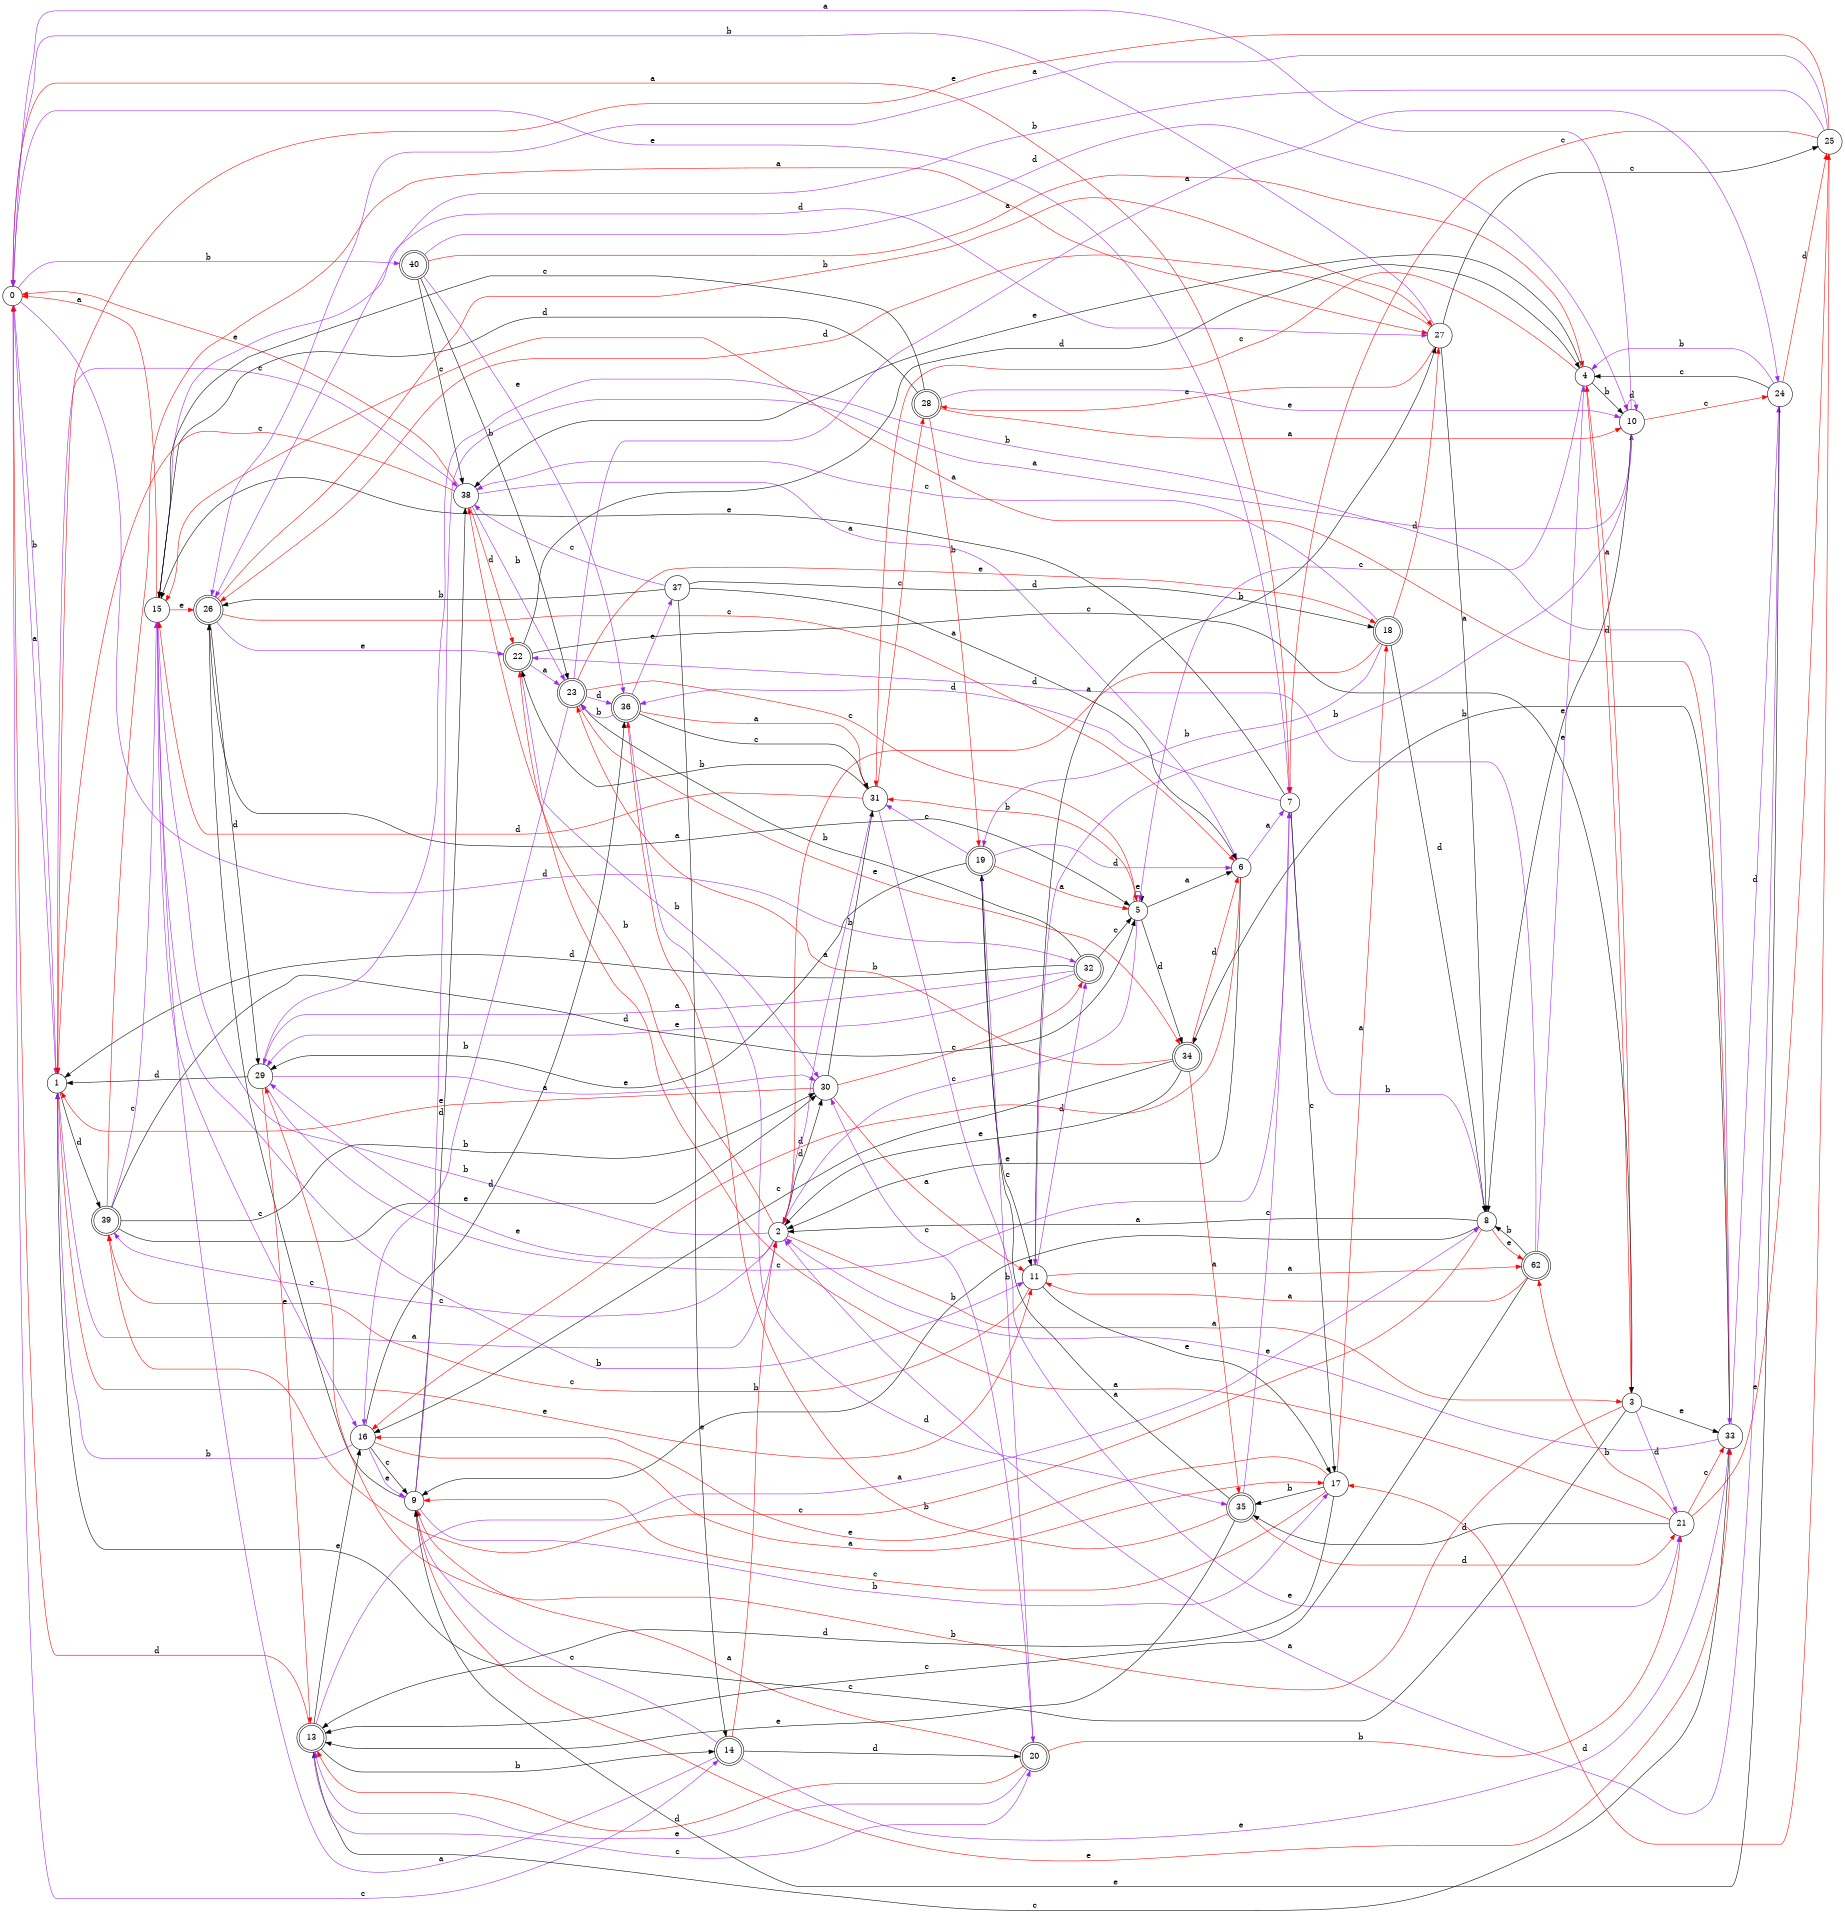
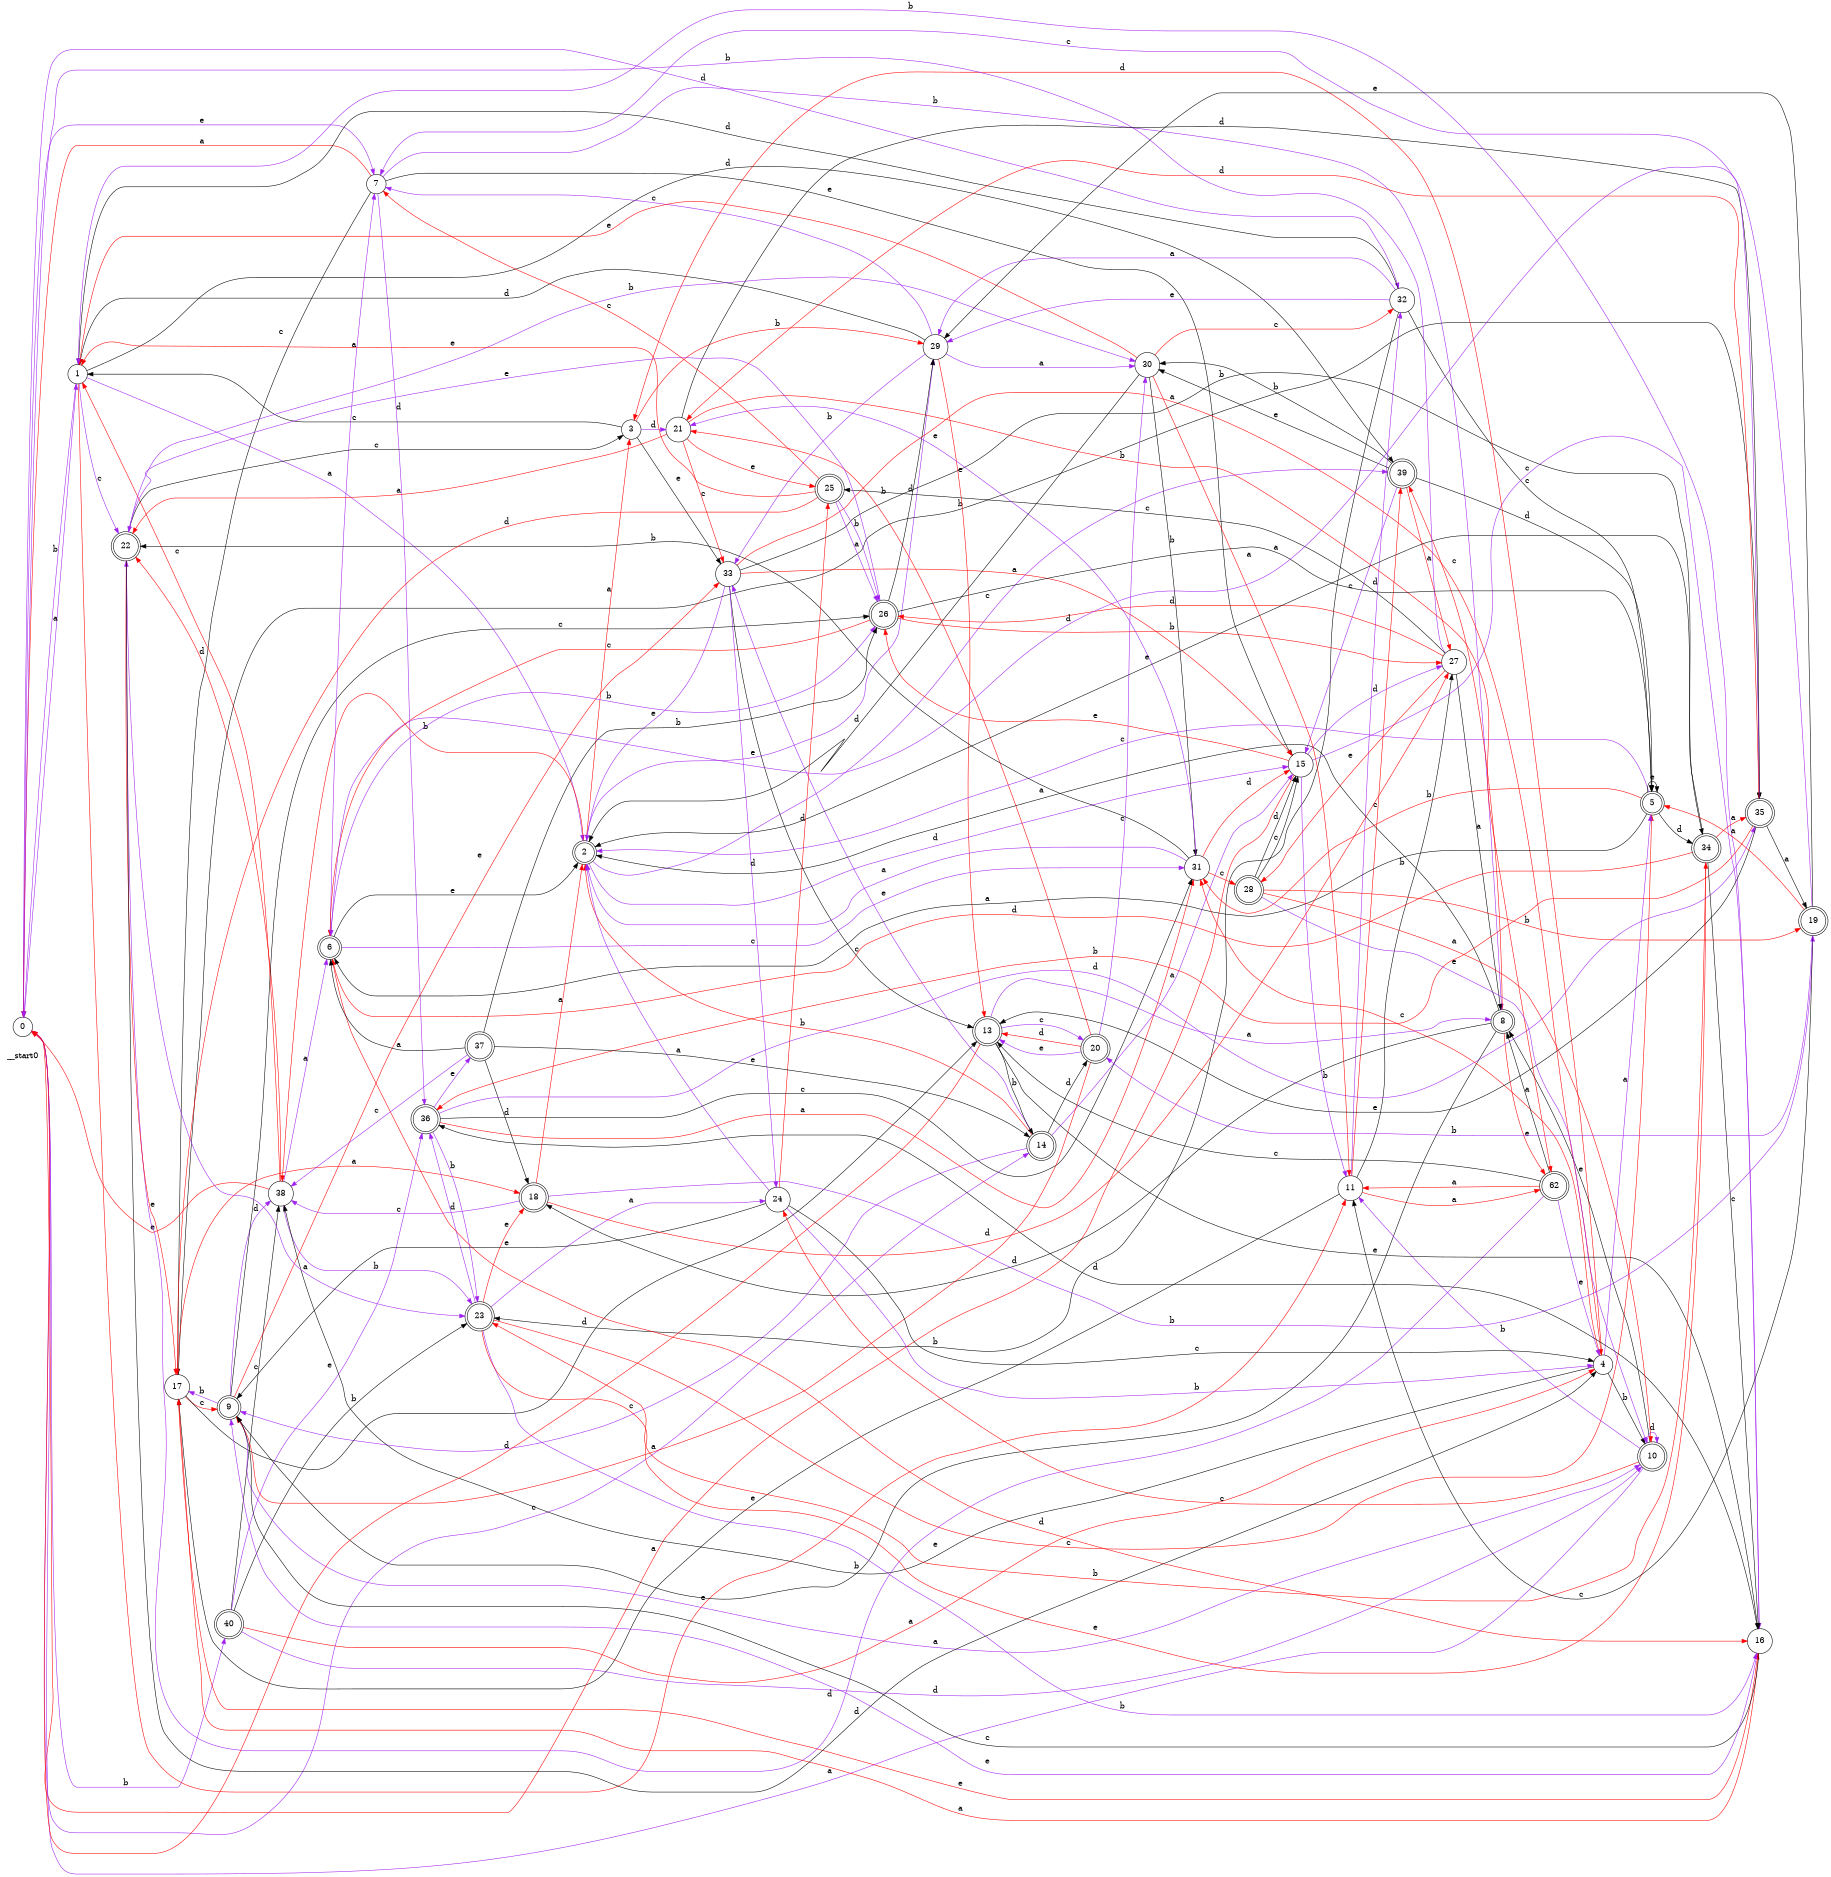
node "25": shape circle -> doublecircle
edge "1" -> "38": now "1" -> "22"
node "10": shape circle -> doublecircle
edge "4" -> "5": label "c" -> "a"
node "37": shape circle -> doublecircle
edge "6" -> "26": added, label "b"
edge "19" -> "31": now "6" -> "31"
node "6": shape circle -> doublecircle
edge "3" -> "4": now "33" -> "4"
node "5": shape circle -> doublecircle
edge "18" -> "8": reversed
edge "22" -> "17": added, label "e"
node "32": shape doublecircle -> circle
edge "9" -> "38": color black -> purple
node "__start0": added
edge "2" -> "30": reversed
edge "2" -> "15": label "b" -> "d"
node "8": shape circle -> doublecircle
edge "62" -> "8": label "b" -> "a"
node "2": shape circle -> doublecircle
node "9": shape circle -> doublecircle
